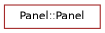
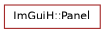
node "Panel::Panel": label "Panel::Panel" -> "ImGuiH::Panel"
